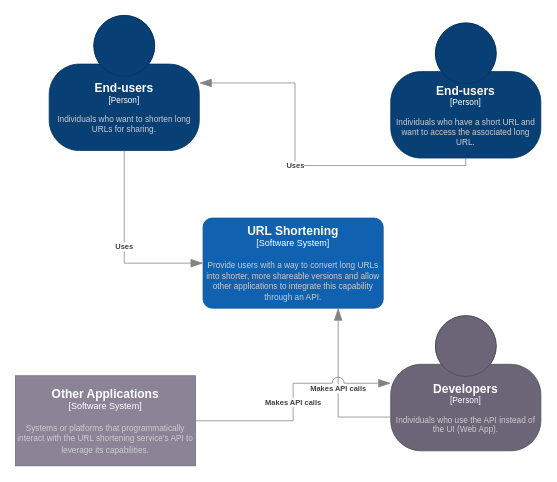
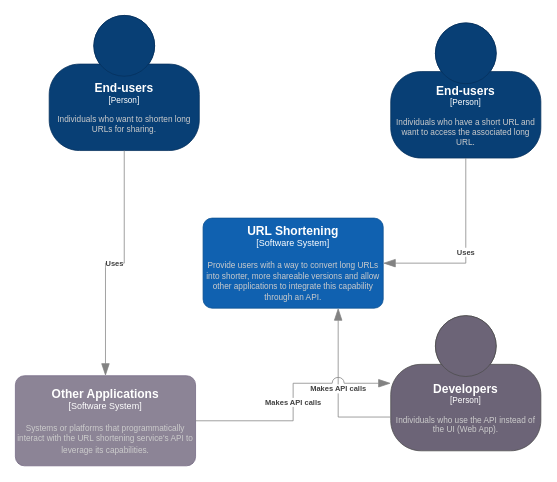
edge "End-users [Person] Individuals who have a short URL and want to access the associated long URL." -> "End-users [Person] Individuals who want to shorten long URLs for sharing.": now "End-users [Person] Individuals who have a short URL and want to access the associated long URL." -> "URL Shortening [Software System] Provide users with a way to convert long URLs into shorter, more shareable versions and allow other applications to integrate this capability through an API."
edge "End-users [Person] Individuals who want to shorten long URLs for sharing." -> "URL Shortening [Software System] Provide users with a way to convert long URLs into shorter, more shareable versions and allow other applications to integrate this capability through an API.": now "End-users [Person] Individuals who want to shorten long URLs for sharing." -> "Other Applications [Software System] Systems or platforms that programmatically interact with the URL shortening service's API to leverage its capabilities."
node "Other Applications [Software System] Systems or platforms that programmatically interact with the URL shortening service's API to leverage its capabilities.": shape rectangle -> rounded rectangle
